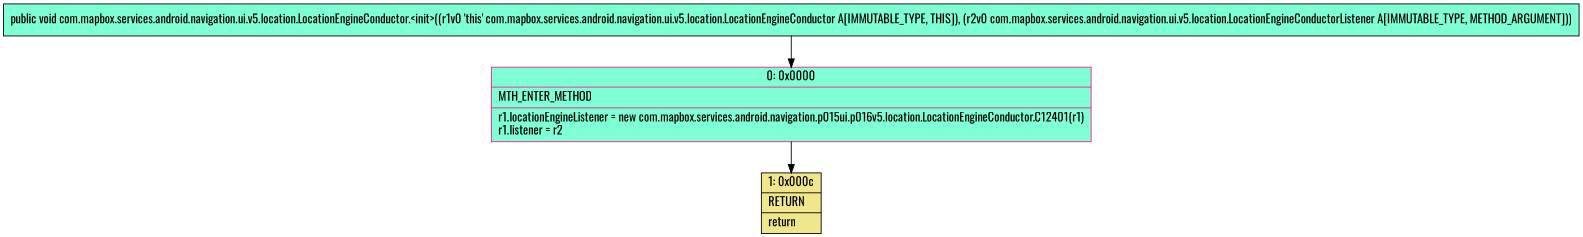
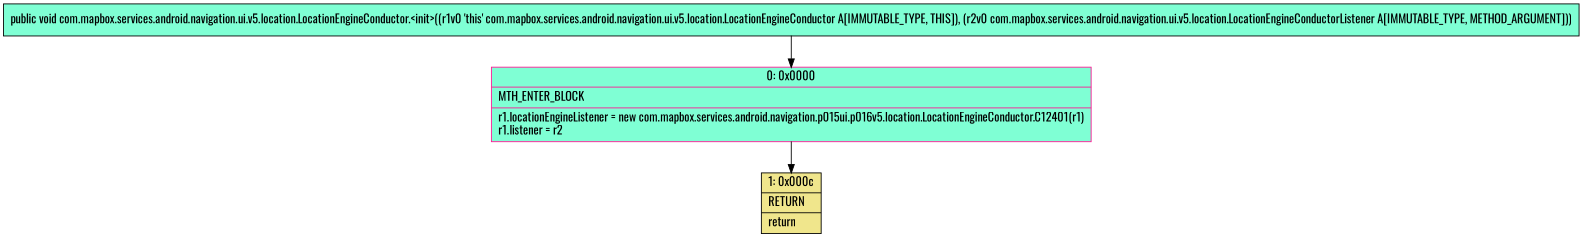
node "0: 0x0000": text "MTH_ENTER_METHOD" -> "MTH_ENTER_BLOCK"
